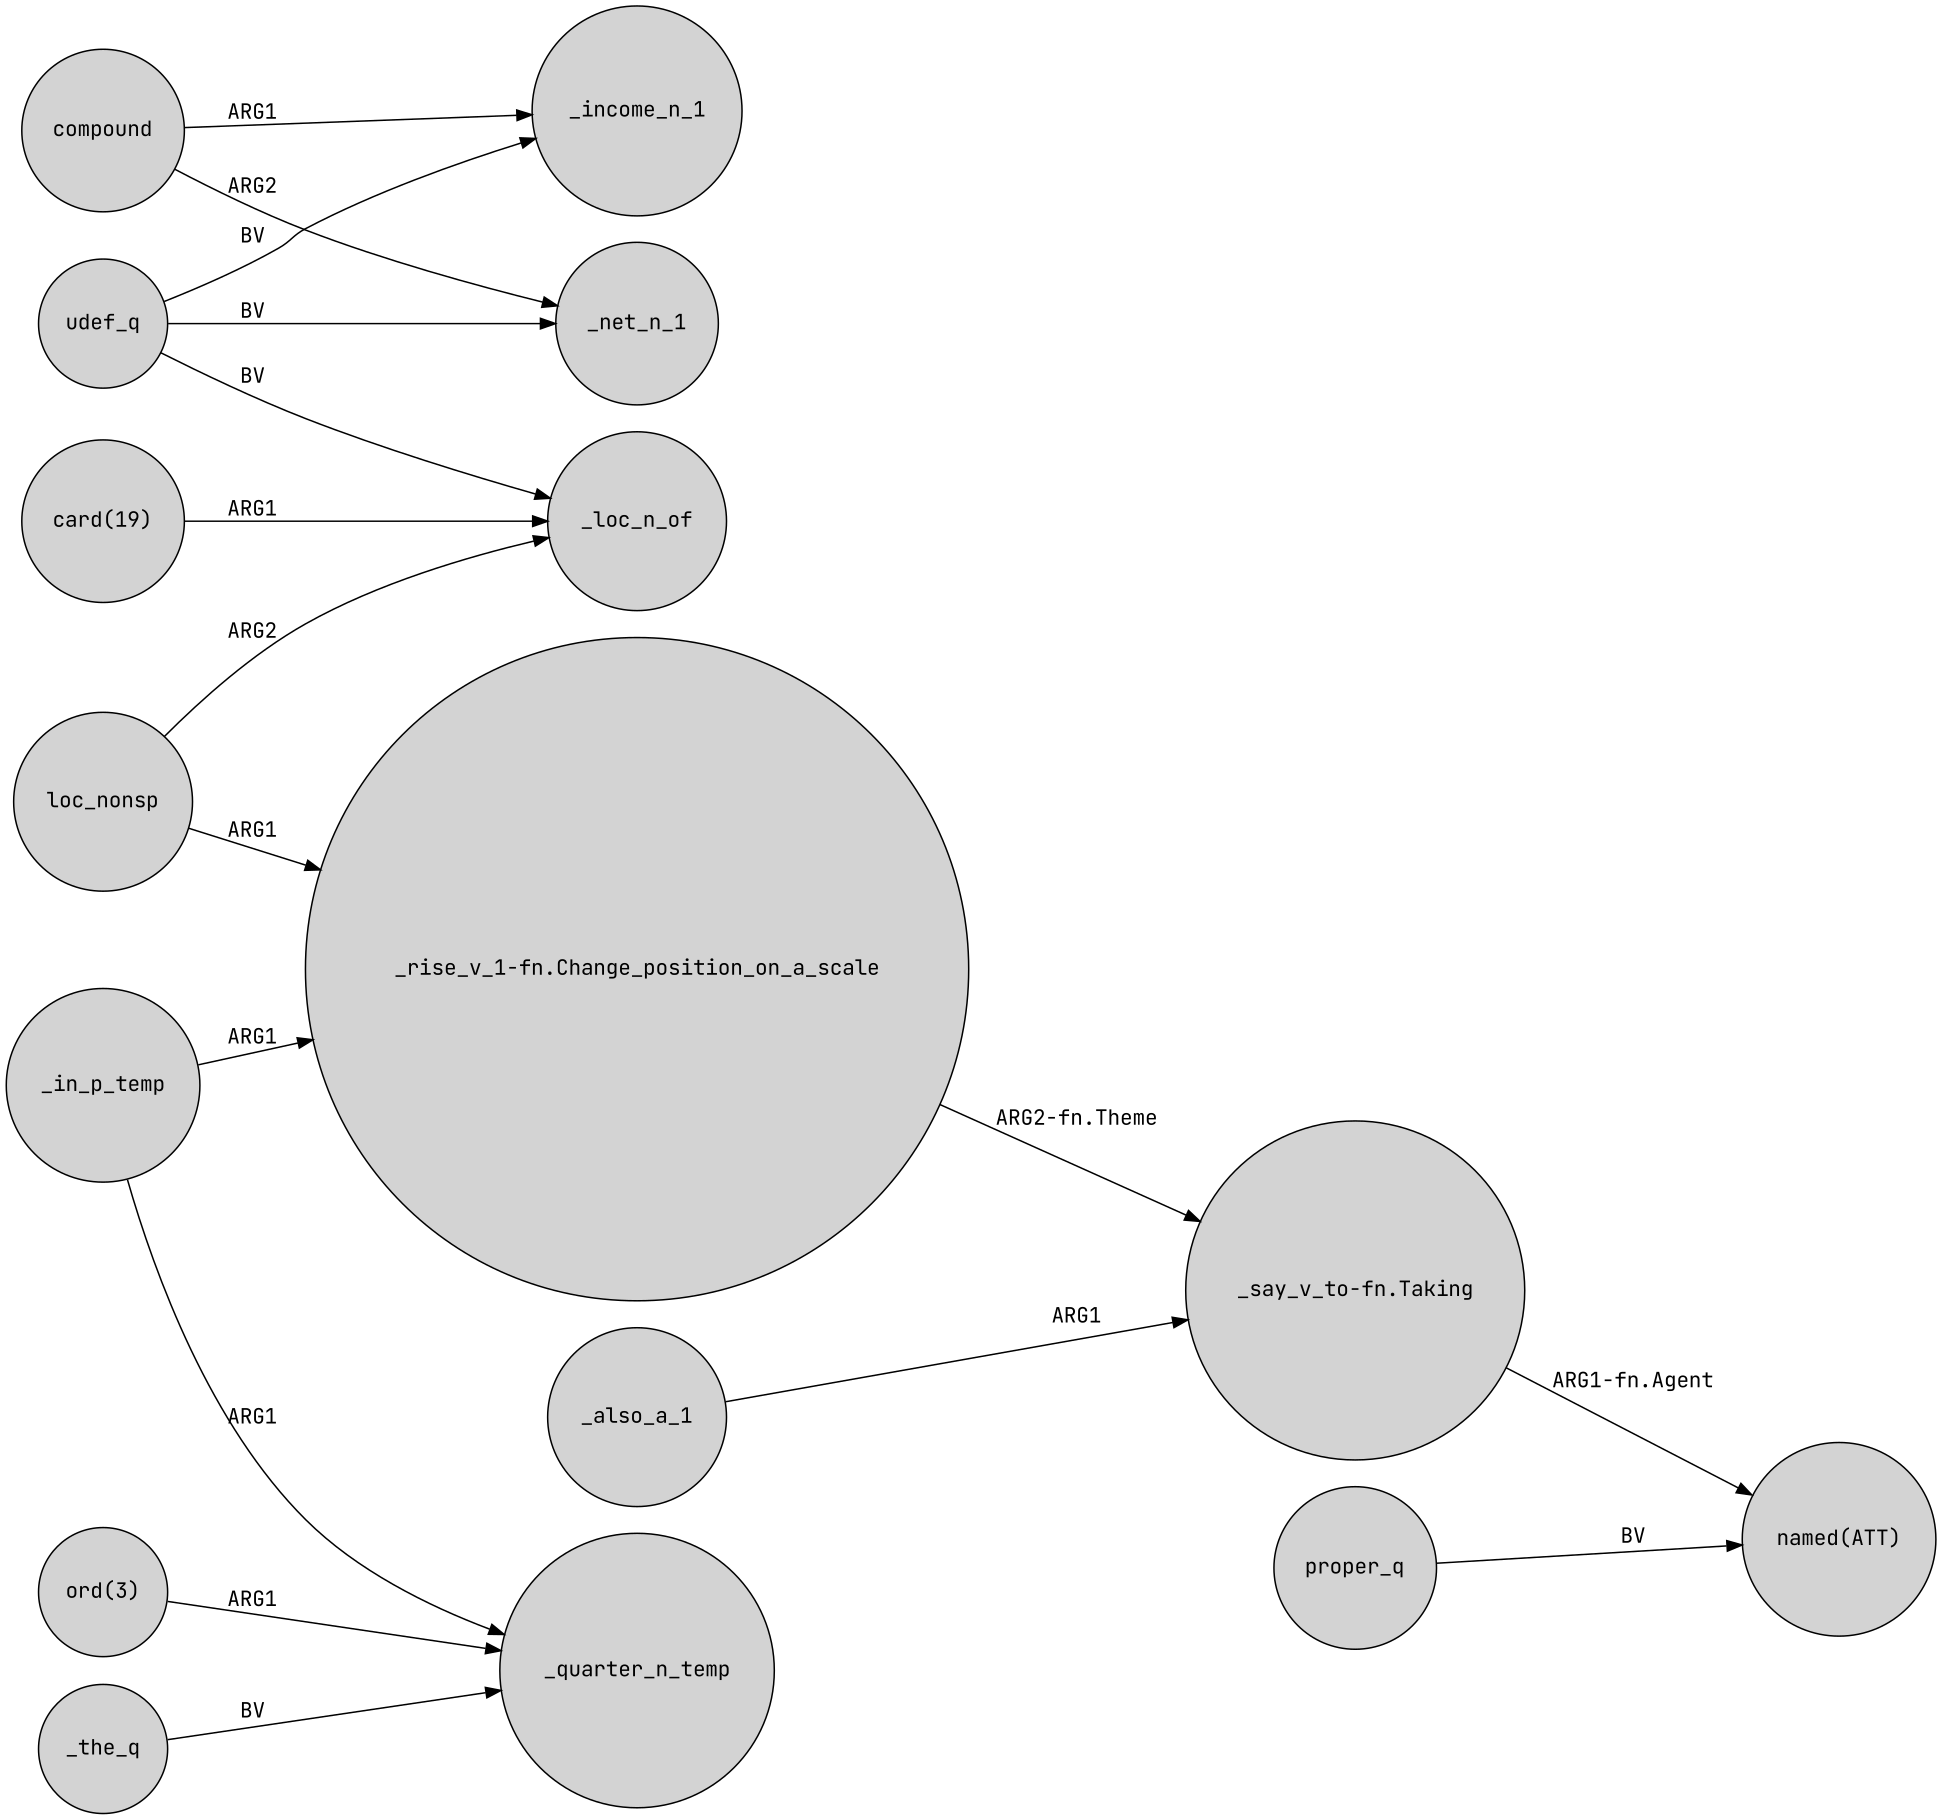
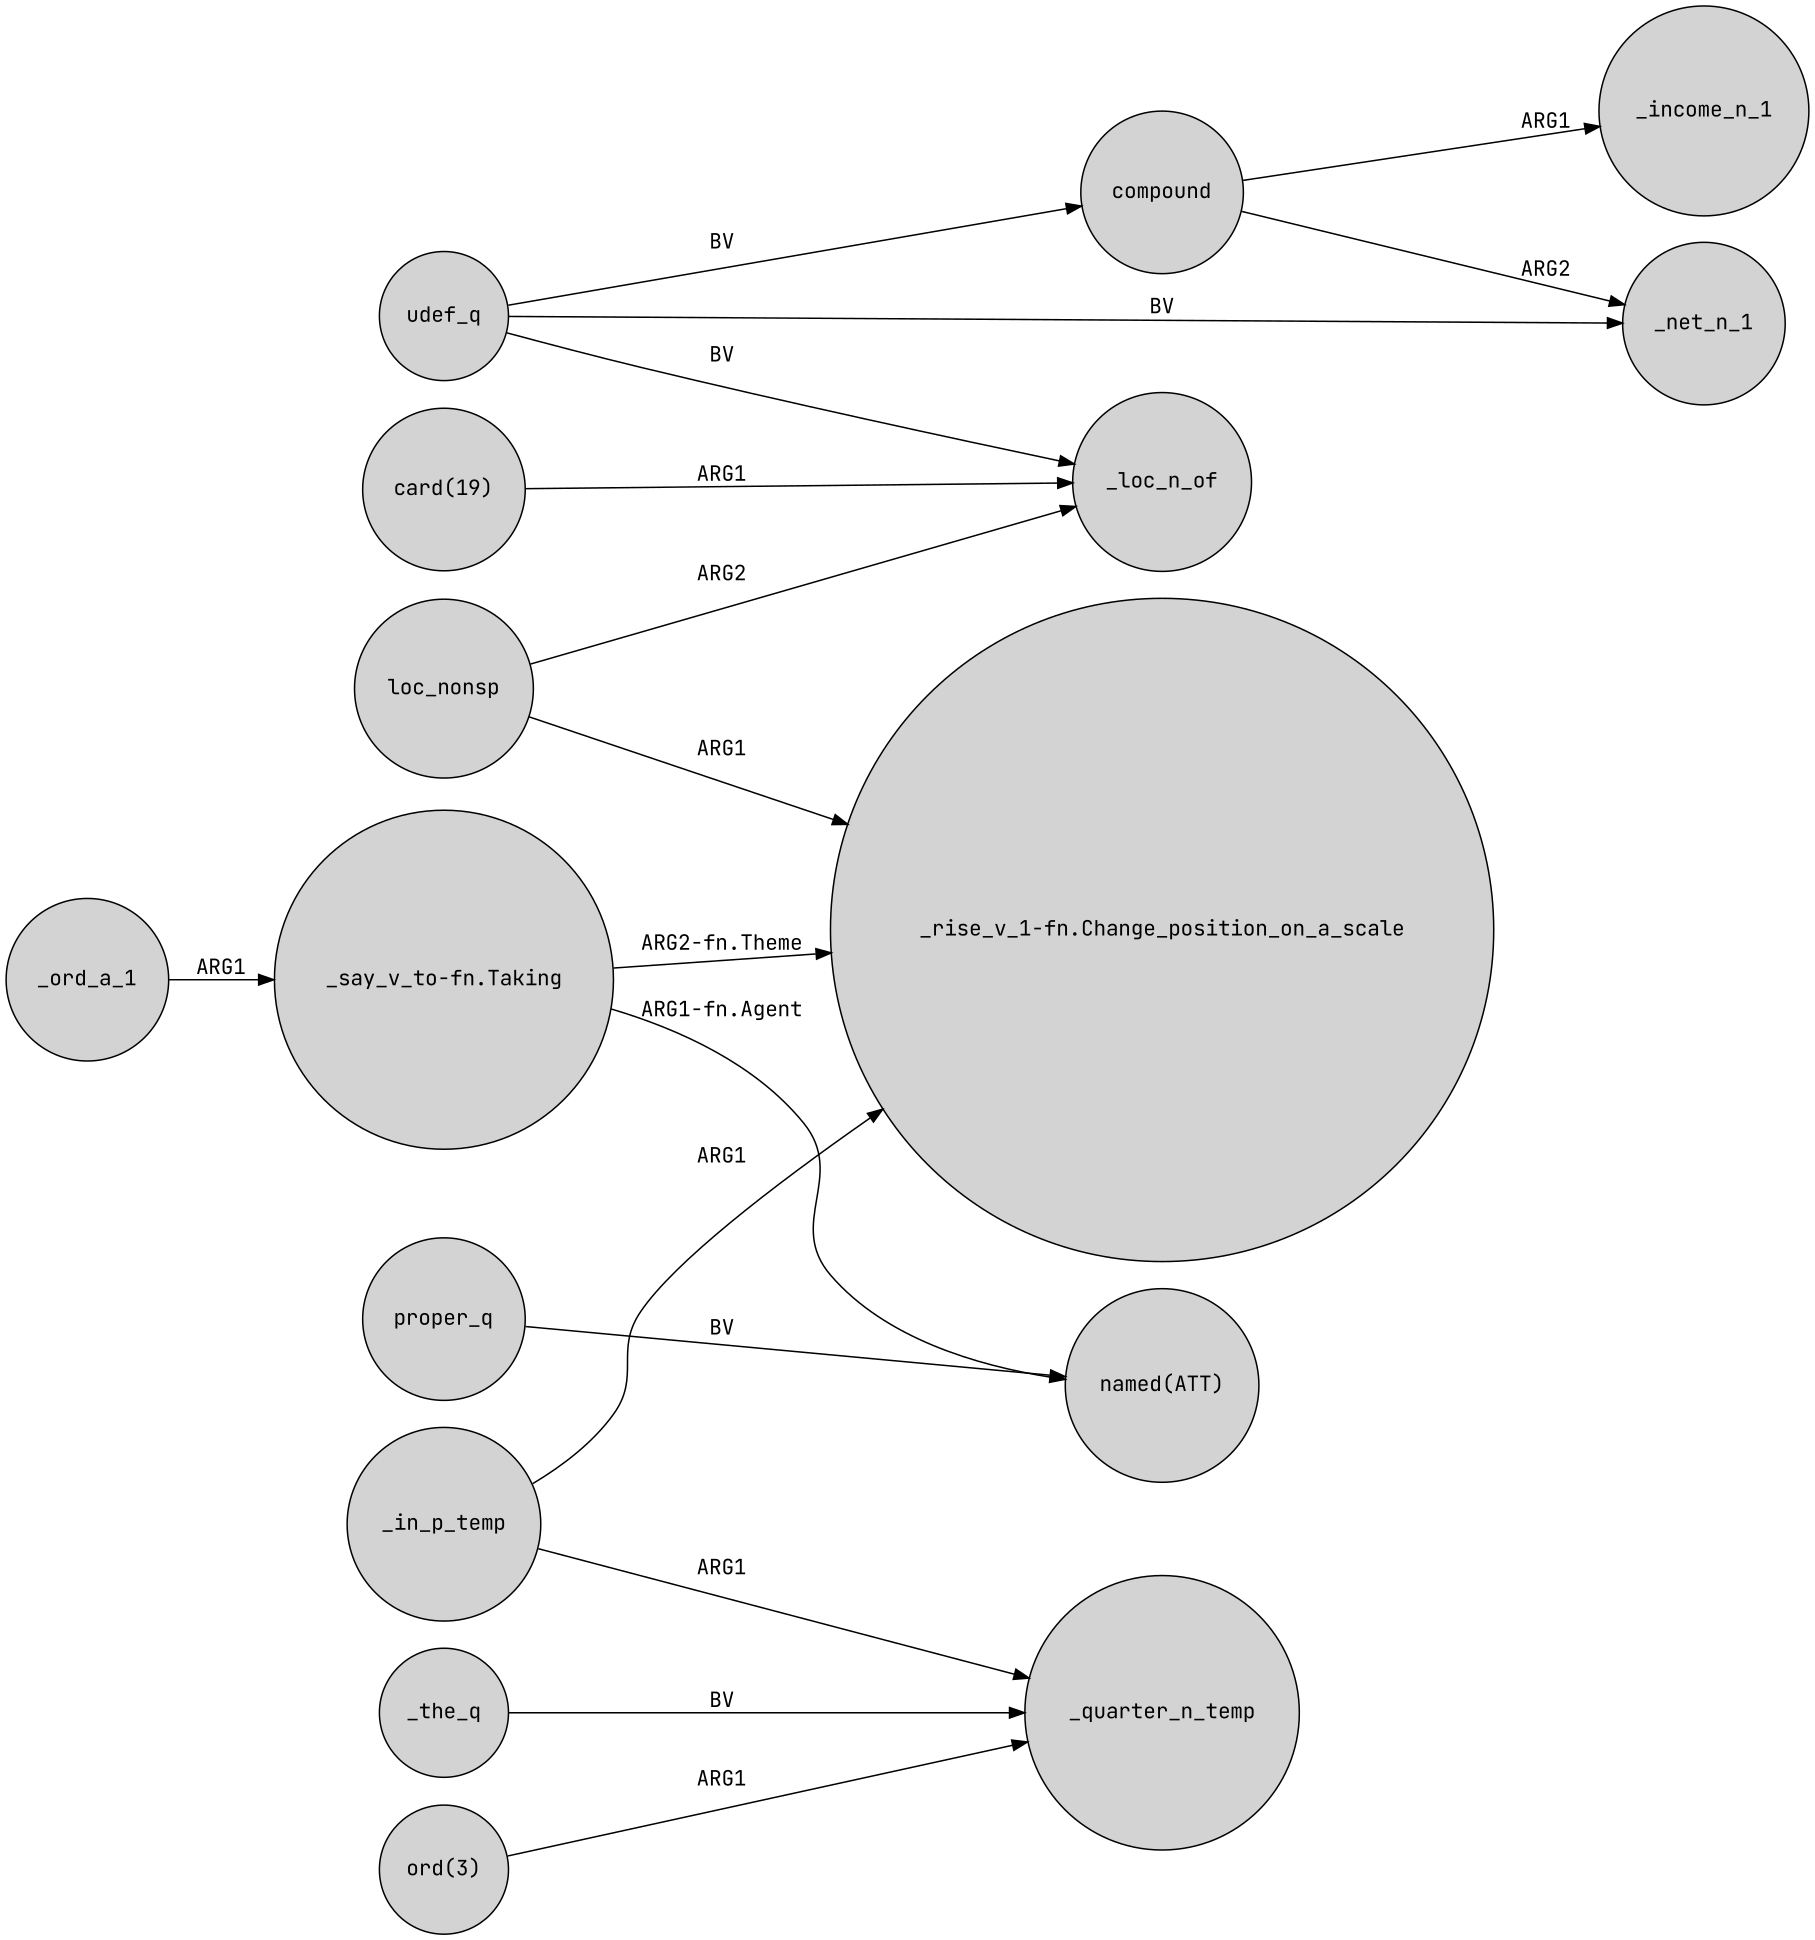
edge "udef_q" -> "_income_n_1": now "udef_q" -> "compound"
edge "_rise_v_1-fn.Change_position_on_a_scale" -> "_say_v_to-fn.Taking": reversed
node "_also_a_1": label "_also_a_1" -> "_ord_a_1"
